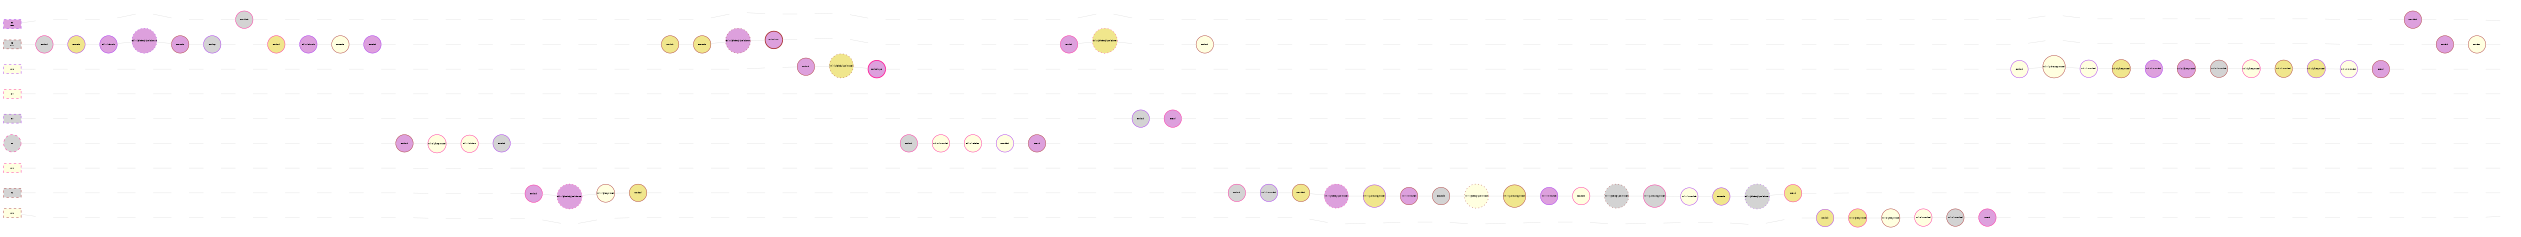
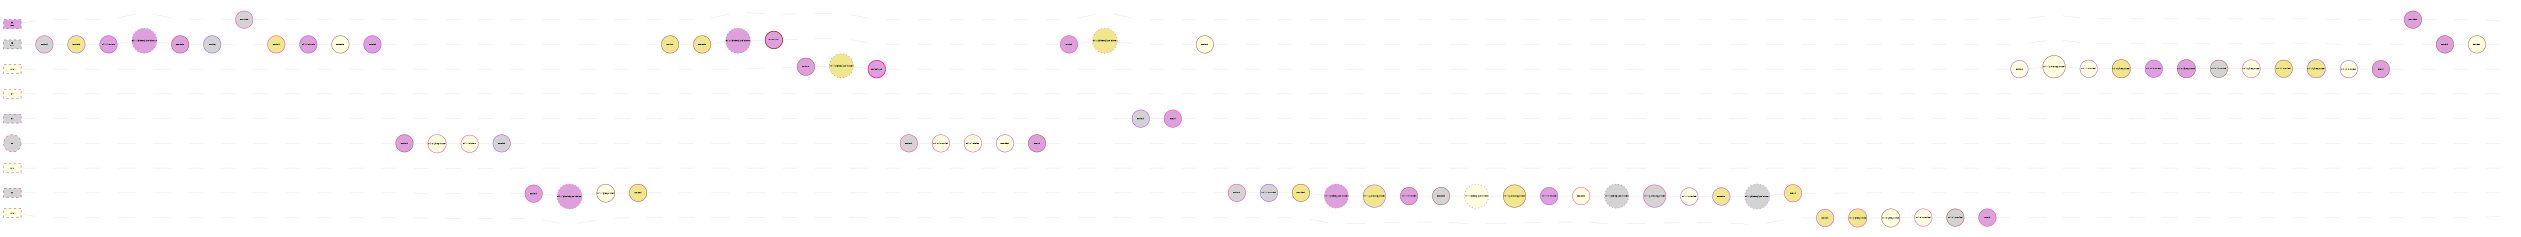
node "G10": color purple -> brown
